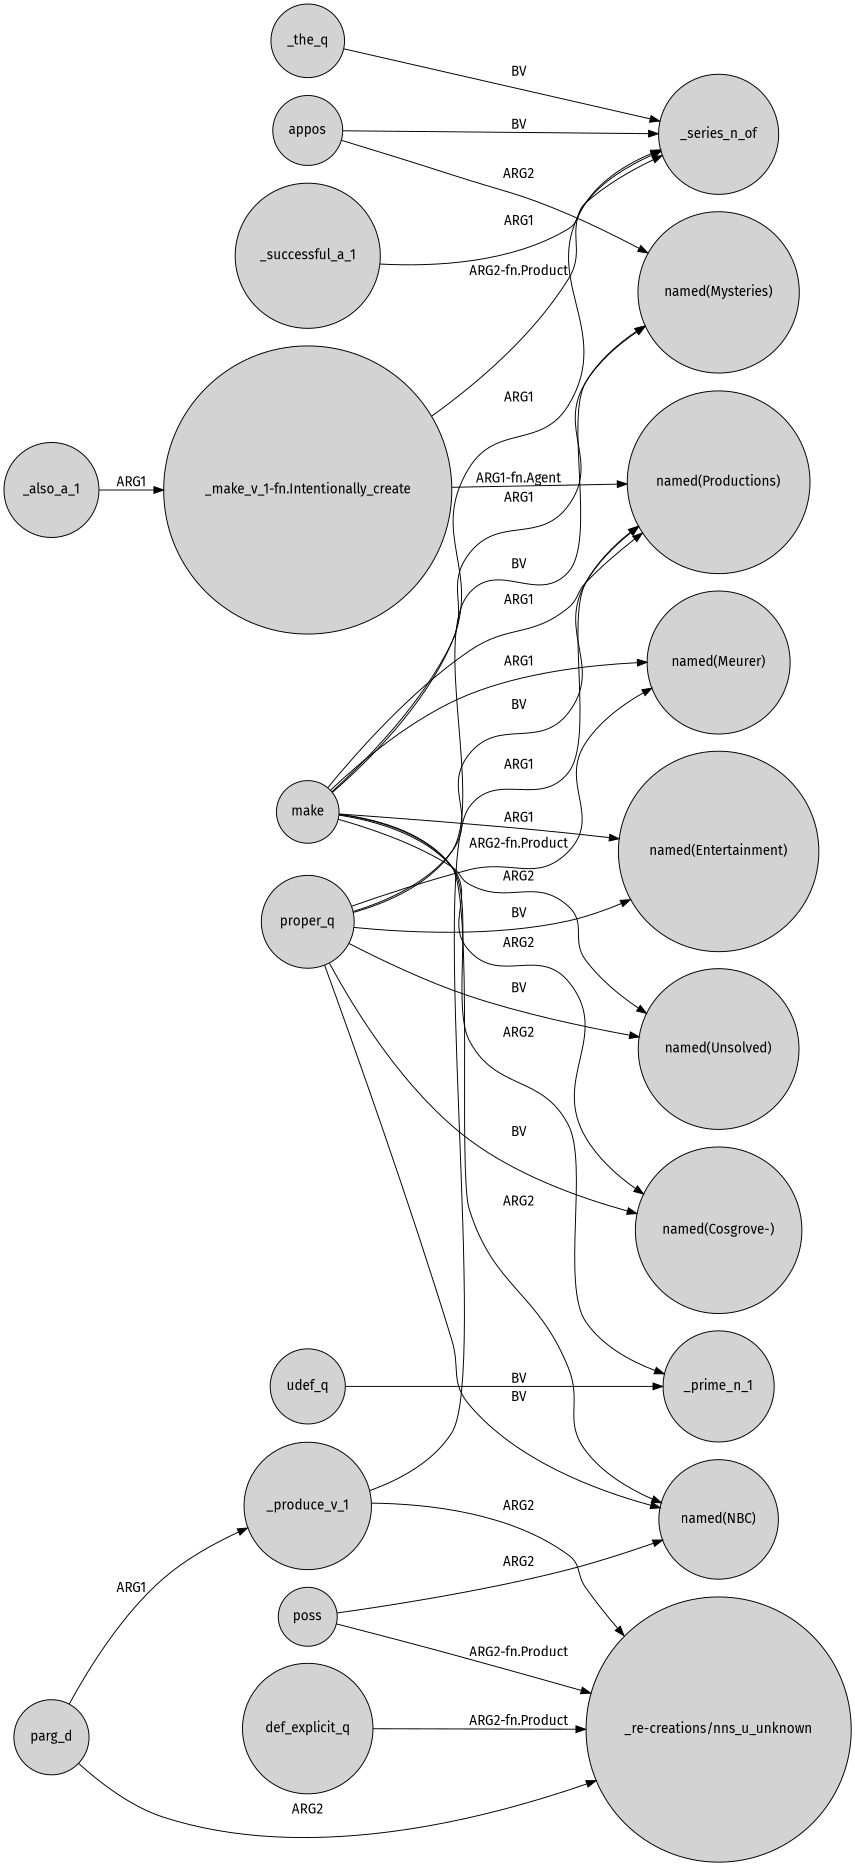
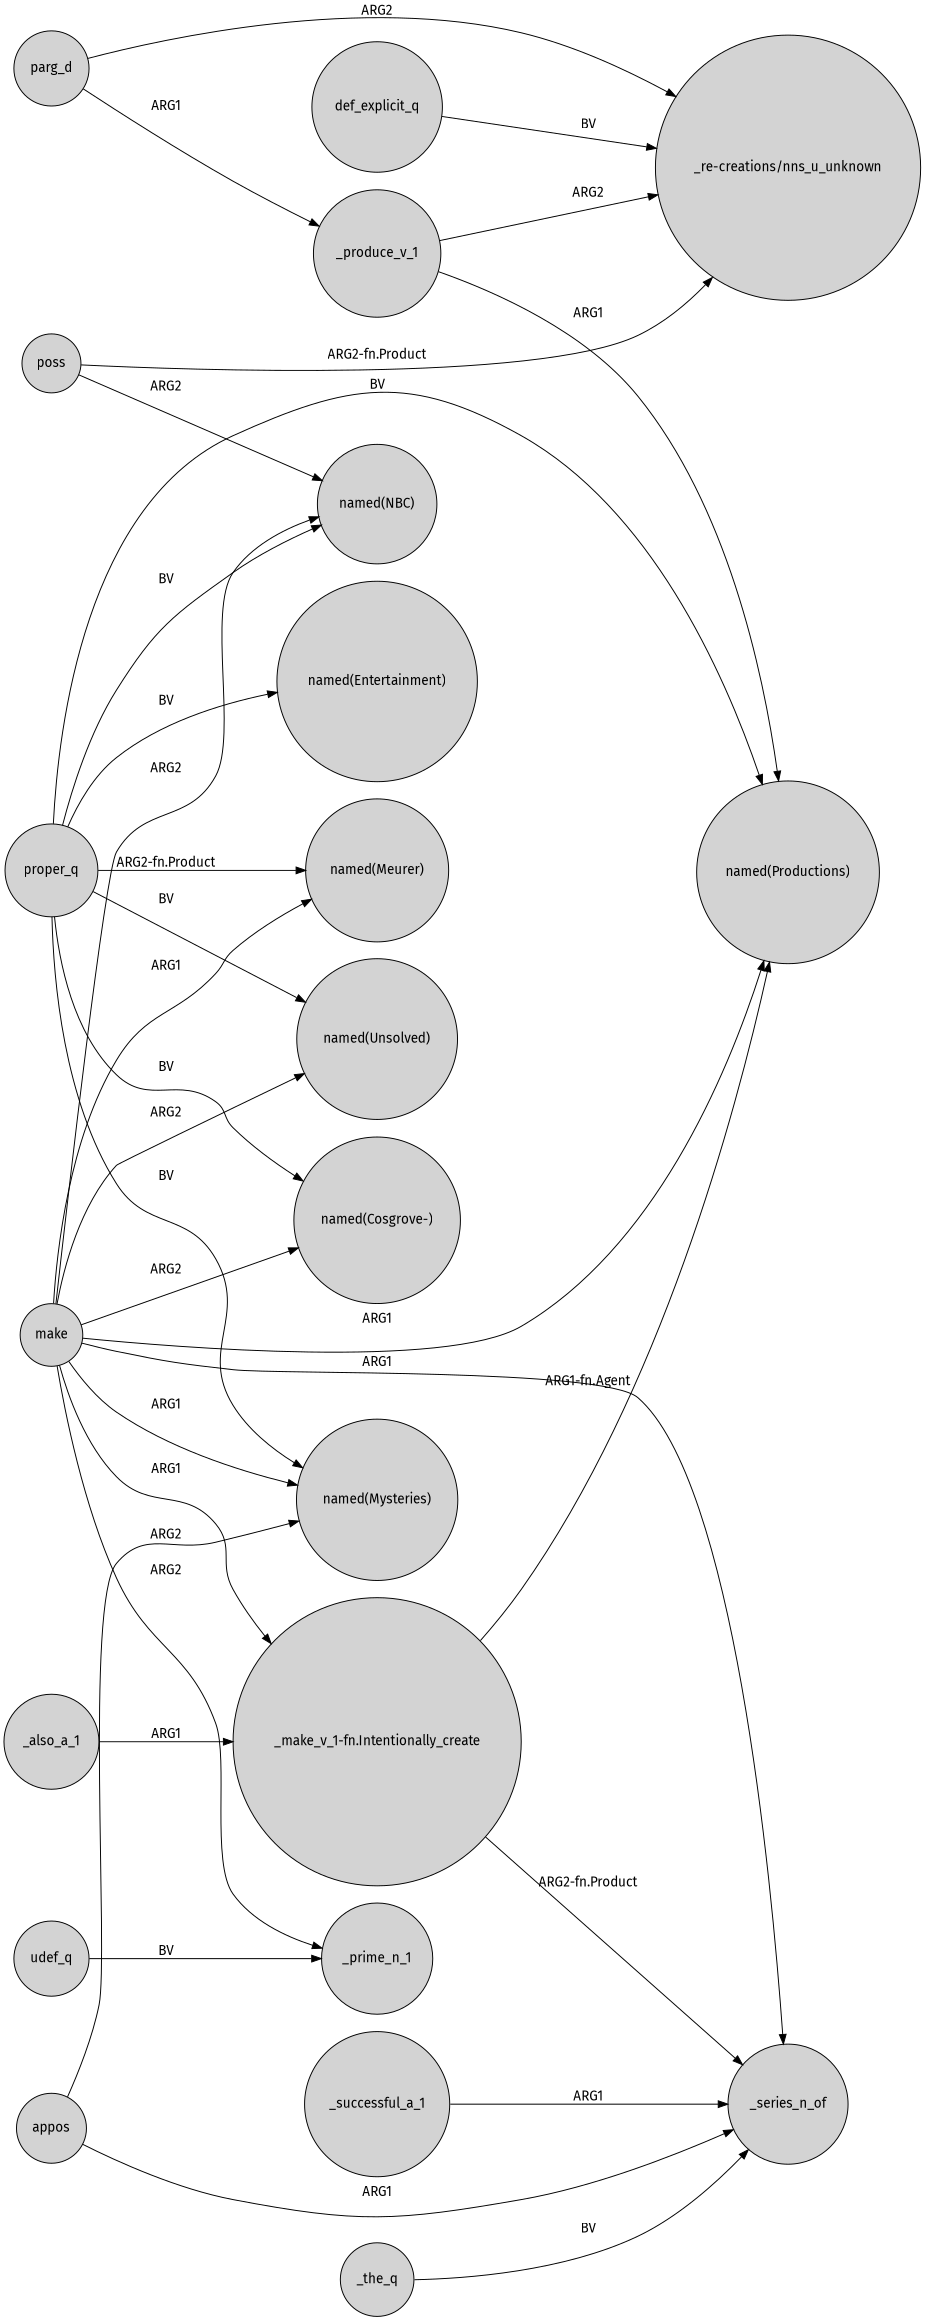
edge "appos" -> "_series_n_of": label "BV" -> "ARG1"
edge "make" -> "named(Entertainment)": now "make" -> "_make_v_1-fn.Intentionally_create"
edge "def_explicit_q" -> "_re-creations/nns_u_unknown": label "ARG2-fn.Product" -> "BV"
